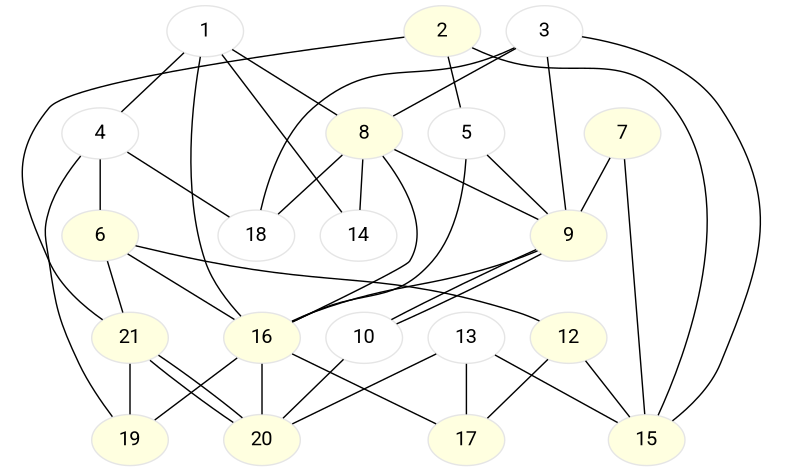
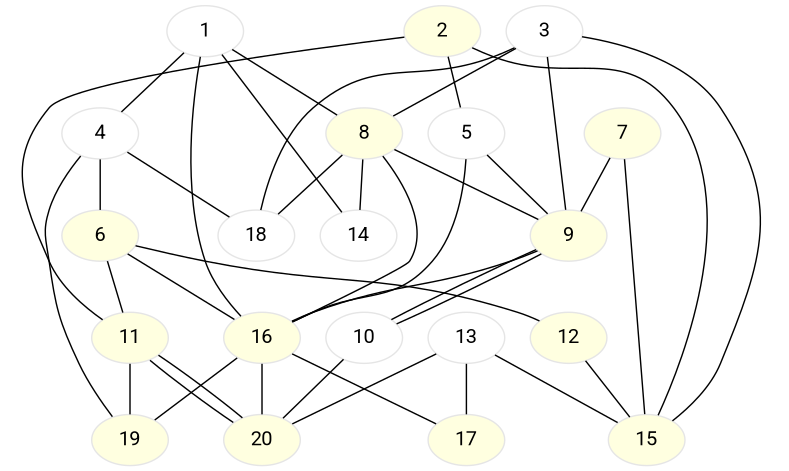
node "21": label "21" -> "11"
edge "12" -- "17": removed
